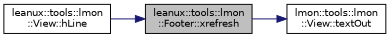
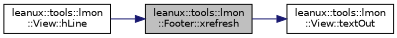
node "lmon::tools::lmon ::View::textOut": label "lmon::tools::lmon ::View::textOut" -> "leanux::tools::lmon ::View::textOut"
